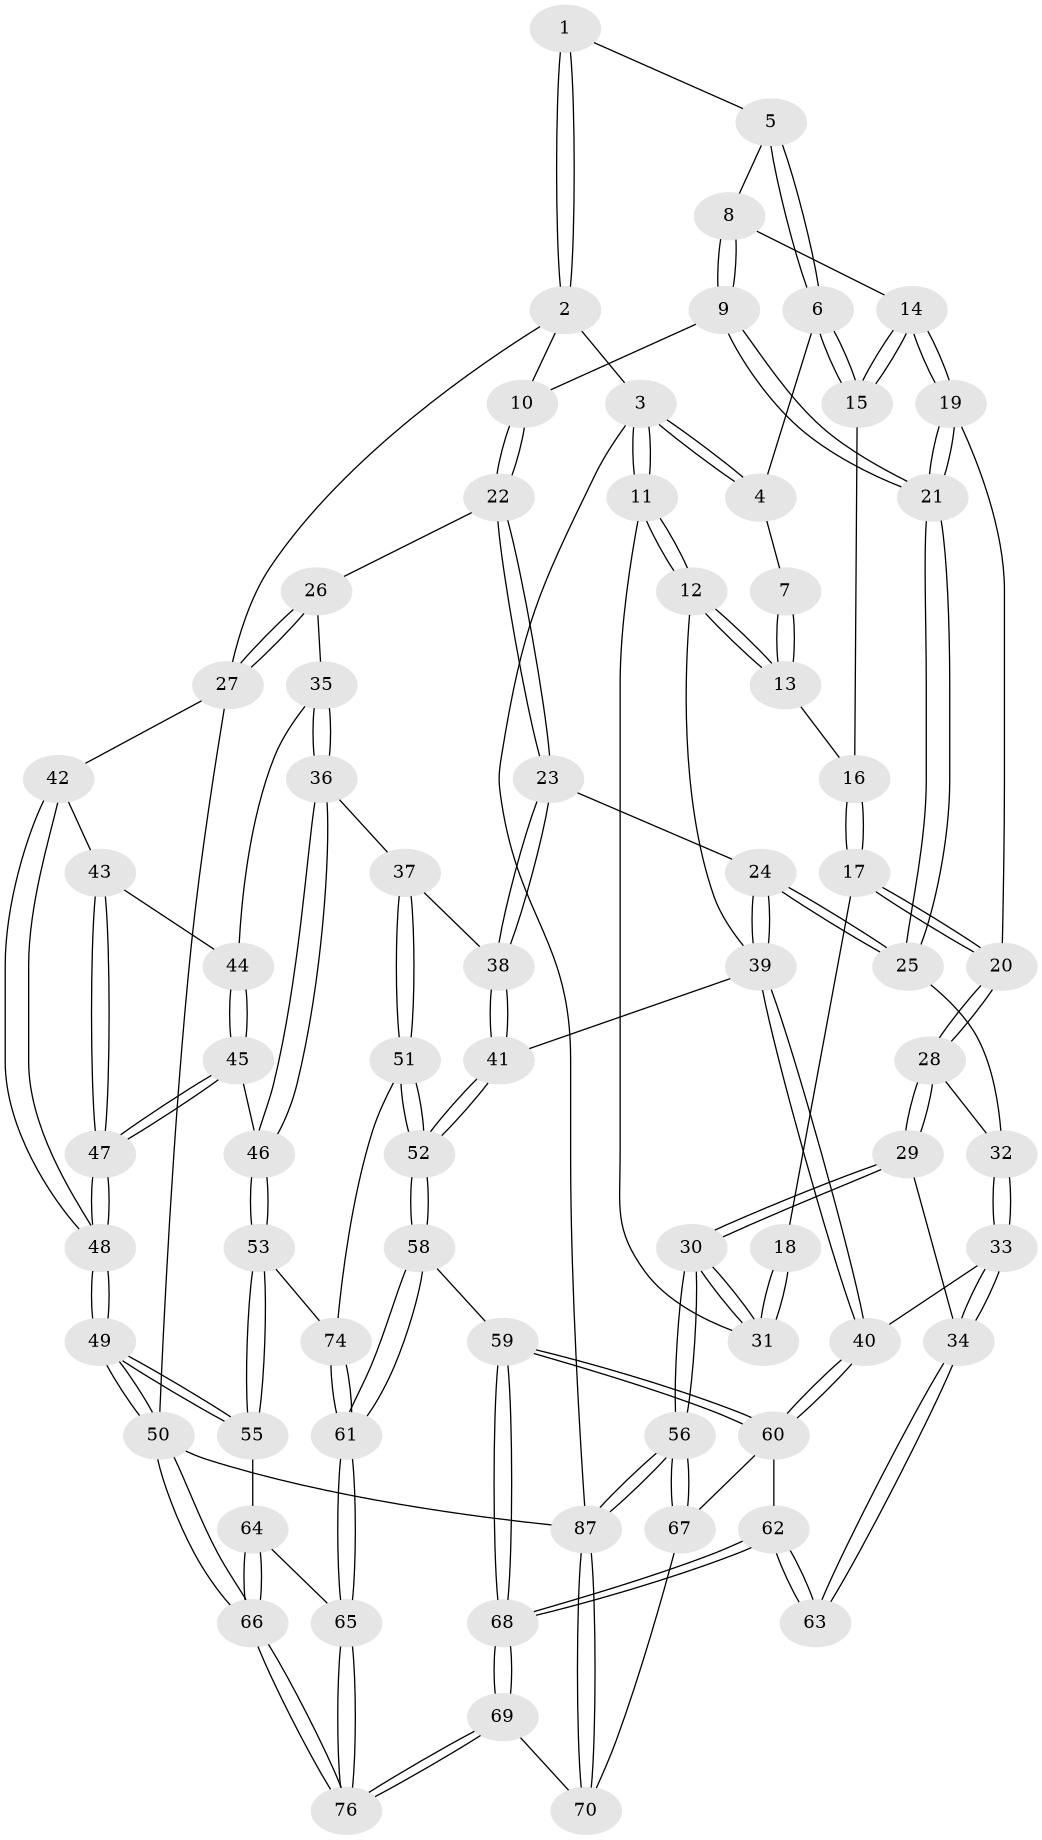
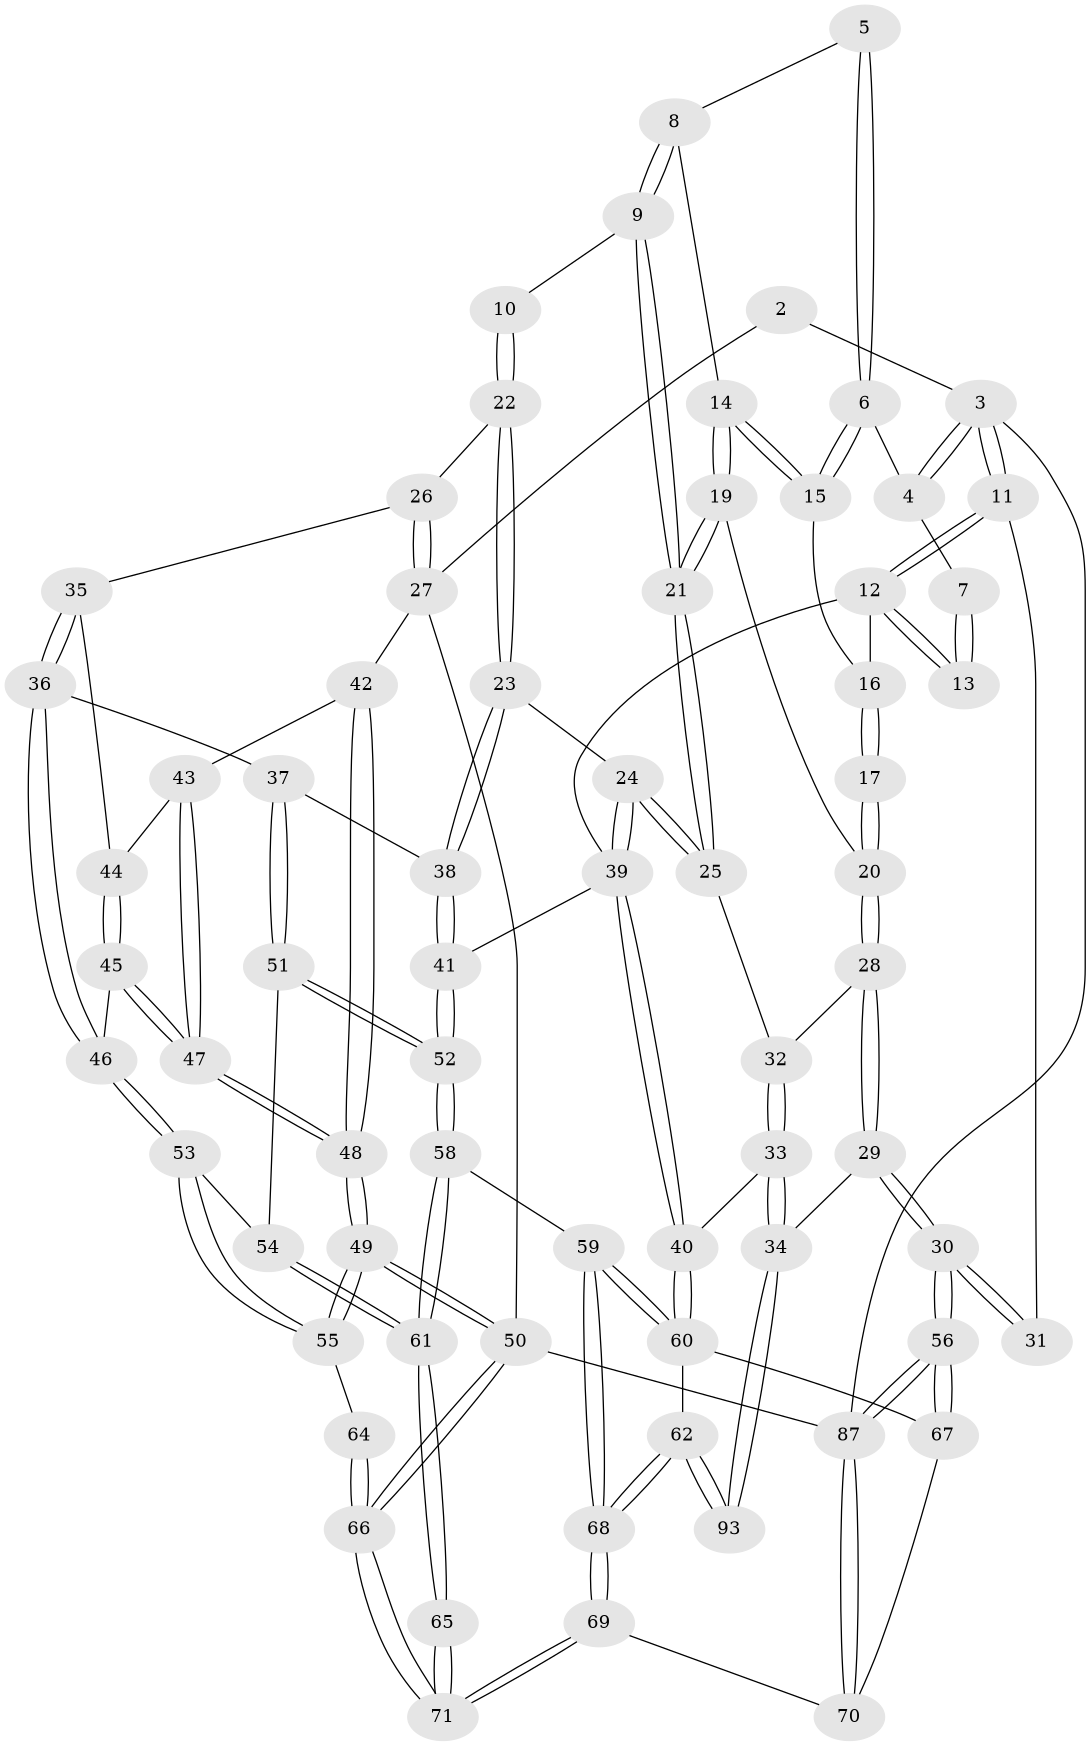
node "1": removed
edge "2" -- "10": removed
edge "13" -- "16": now "12" -- "16"
node "18": removed
node "74": label "74" -> "54"
edge "64" -- "65": removed
node "63": label "63" -> "93"
node "76": label "76" -> "71"
